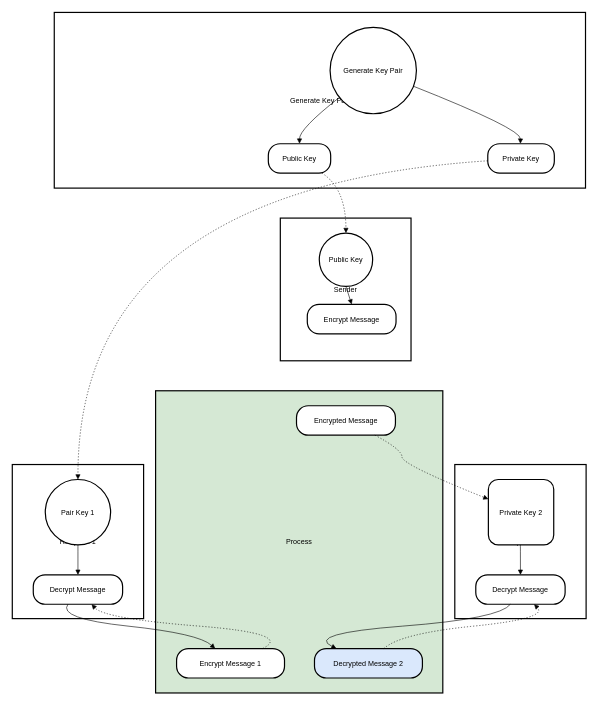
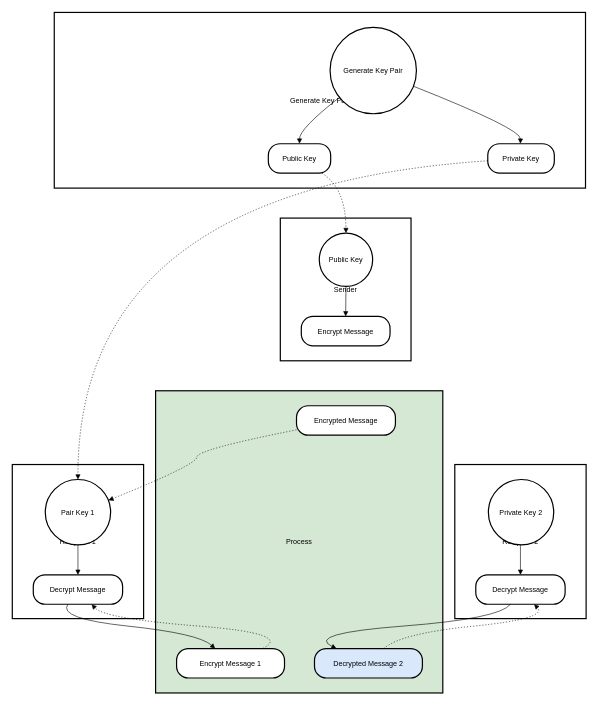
node "Encrypt Message": moved (352, 319) -> (346, 331)
edge "Encrypted Message" -> "Private Key 2": removed
edge "Encrypted Message" -> "Pair Key 1": added
node "Private Key 2": shape rounded rectangle -> ellipse
